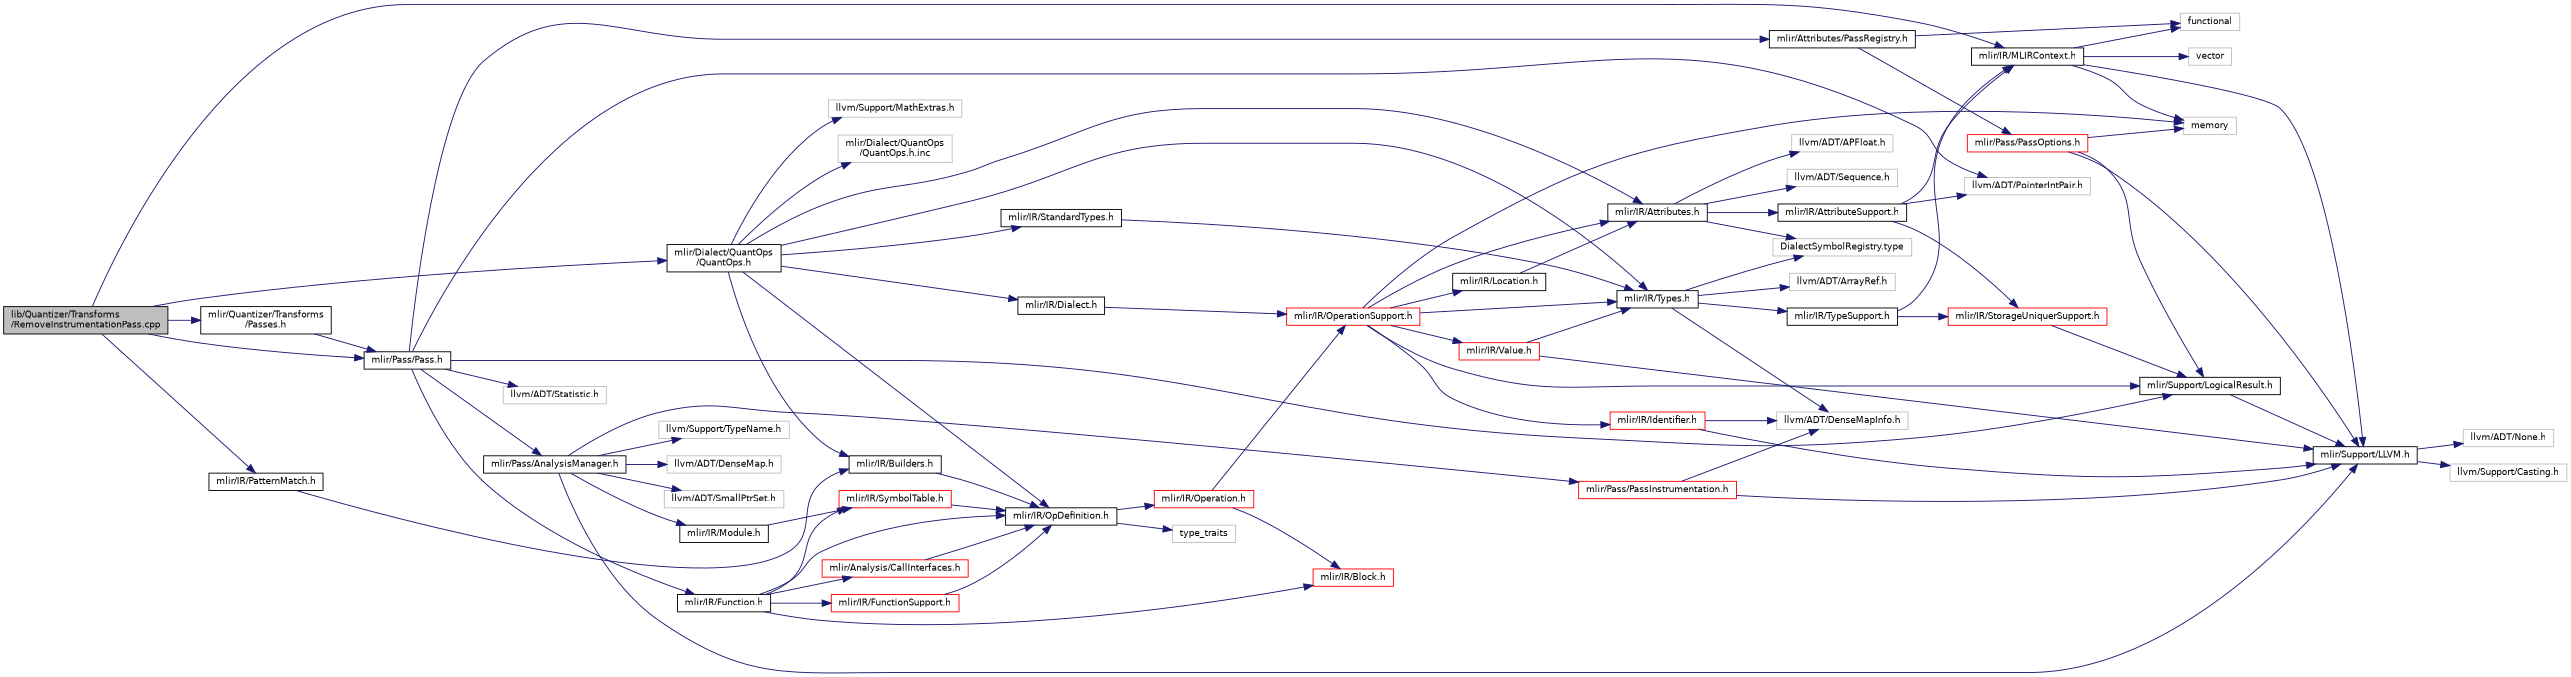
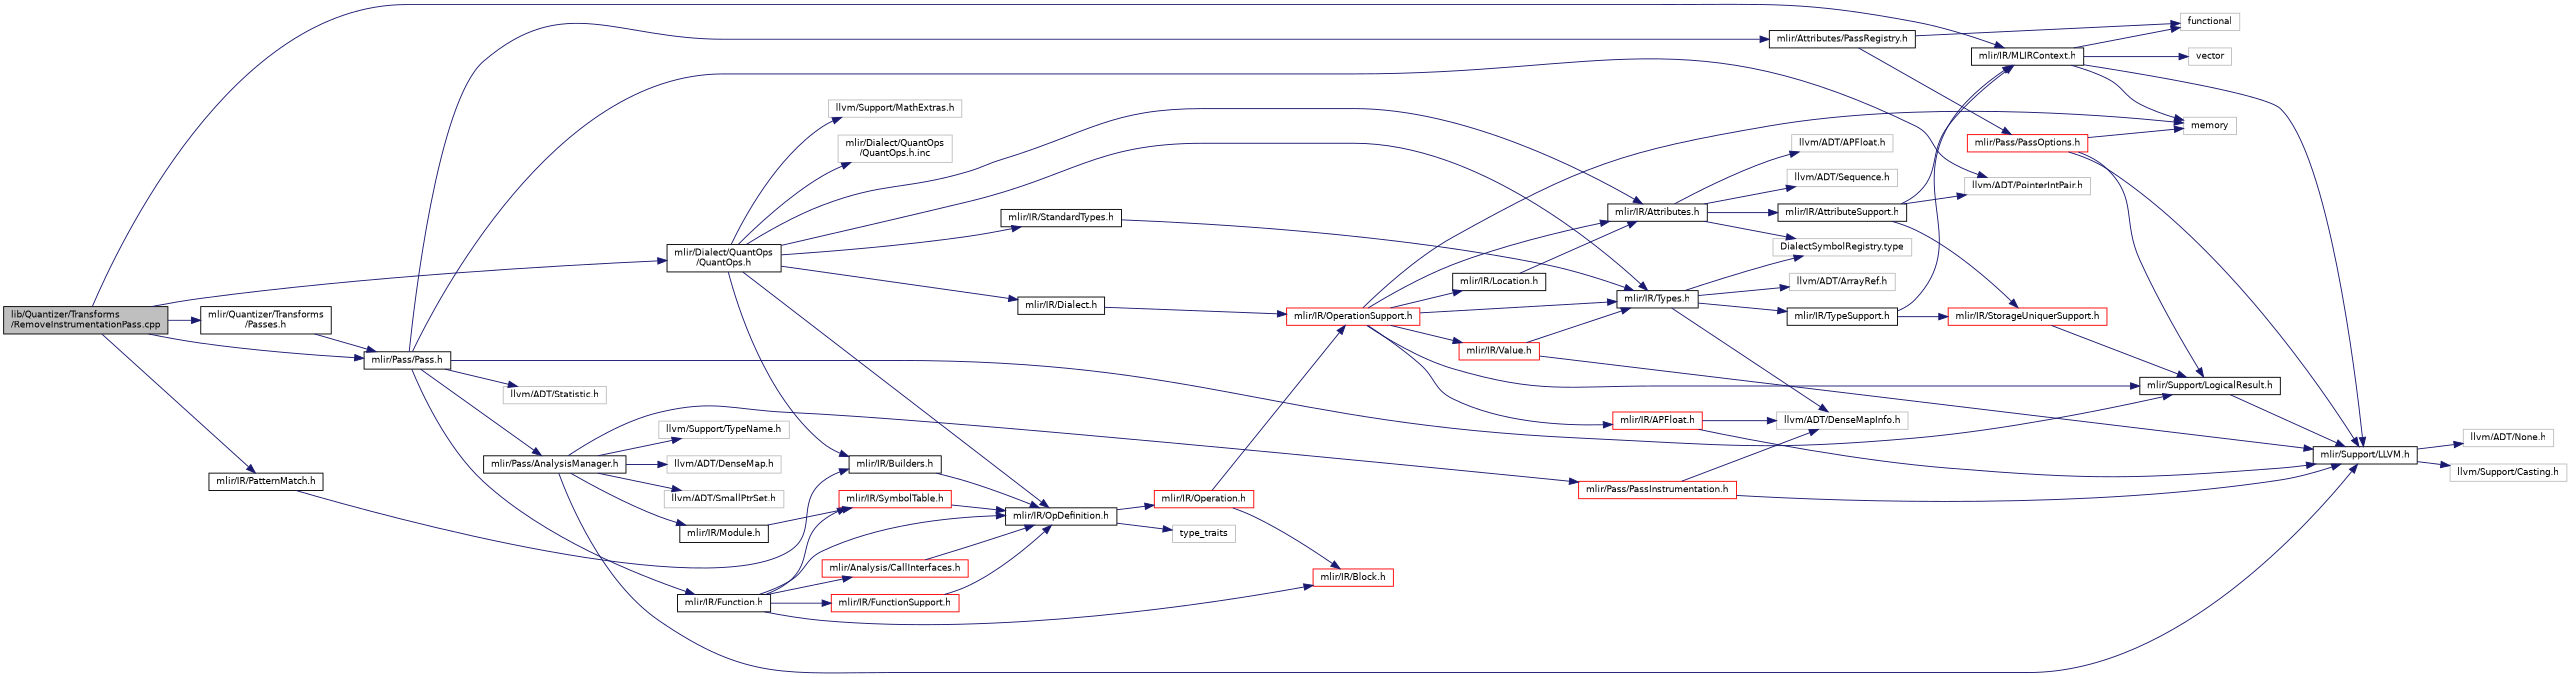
node "mlir/IR/Identifier.h": label "mlir/IR/Identifier.h" -> "mlir/IR/APFloat.h"
